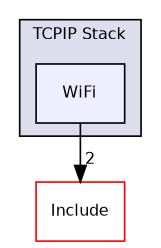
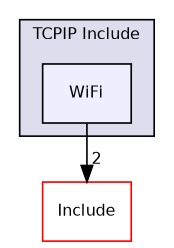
cluster "TCPIP Stack": label "TCPIP Stack" -> "TCPIP Include"
